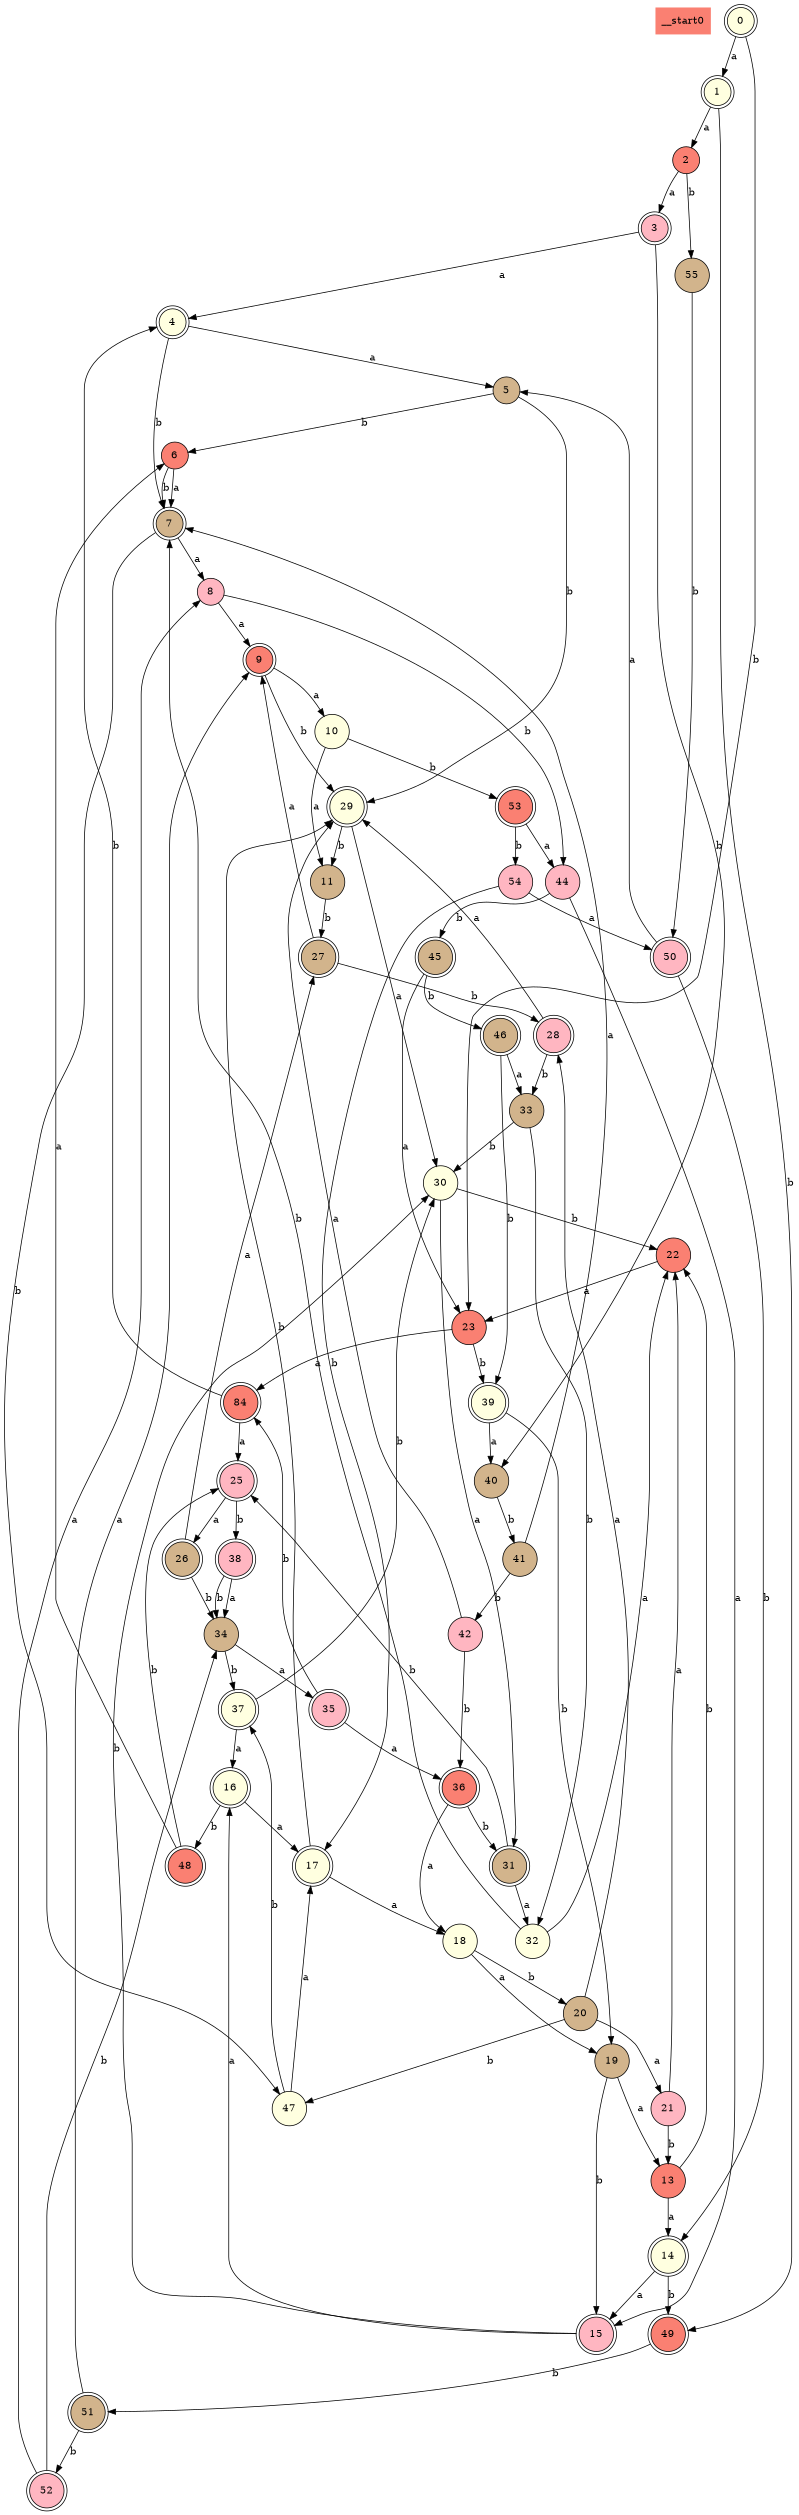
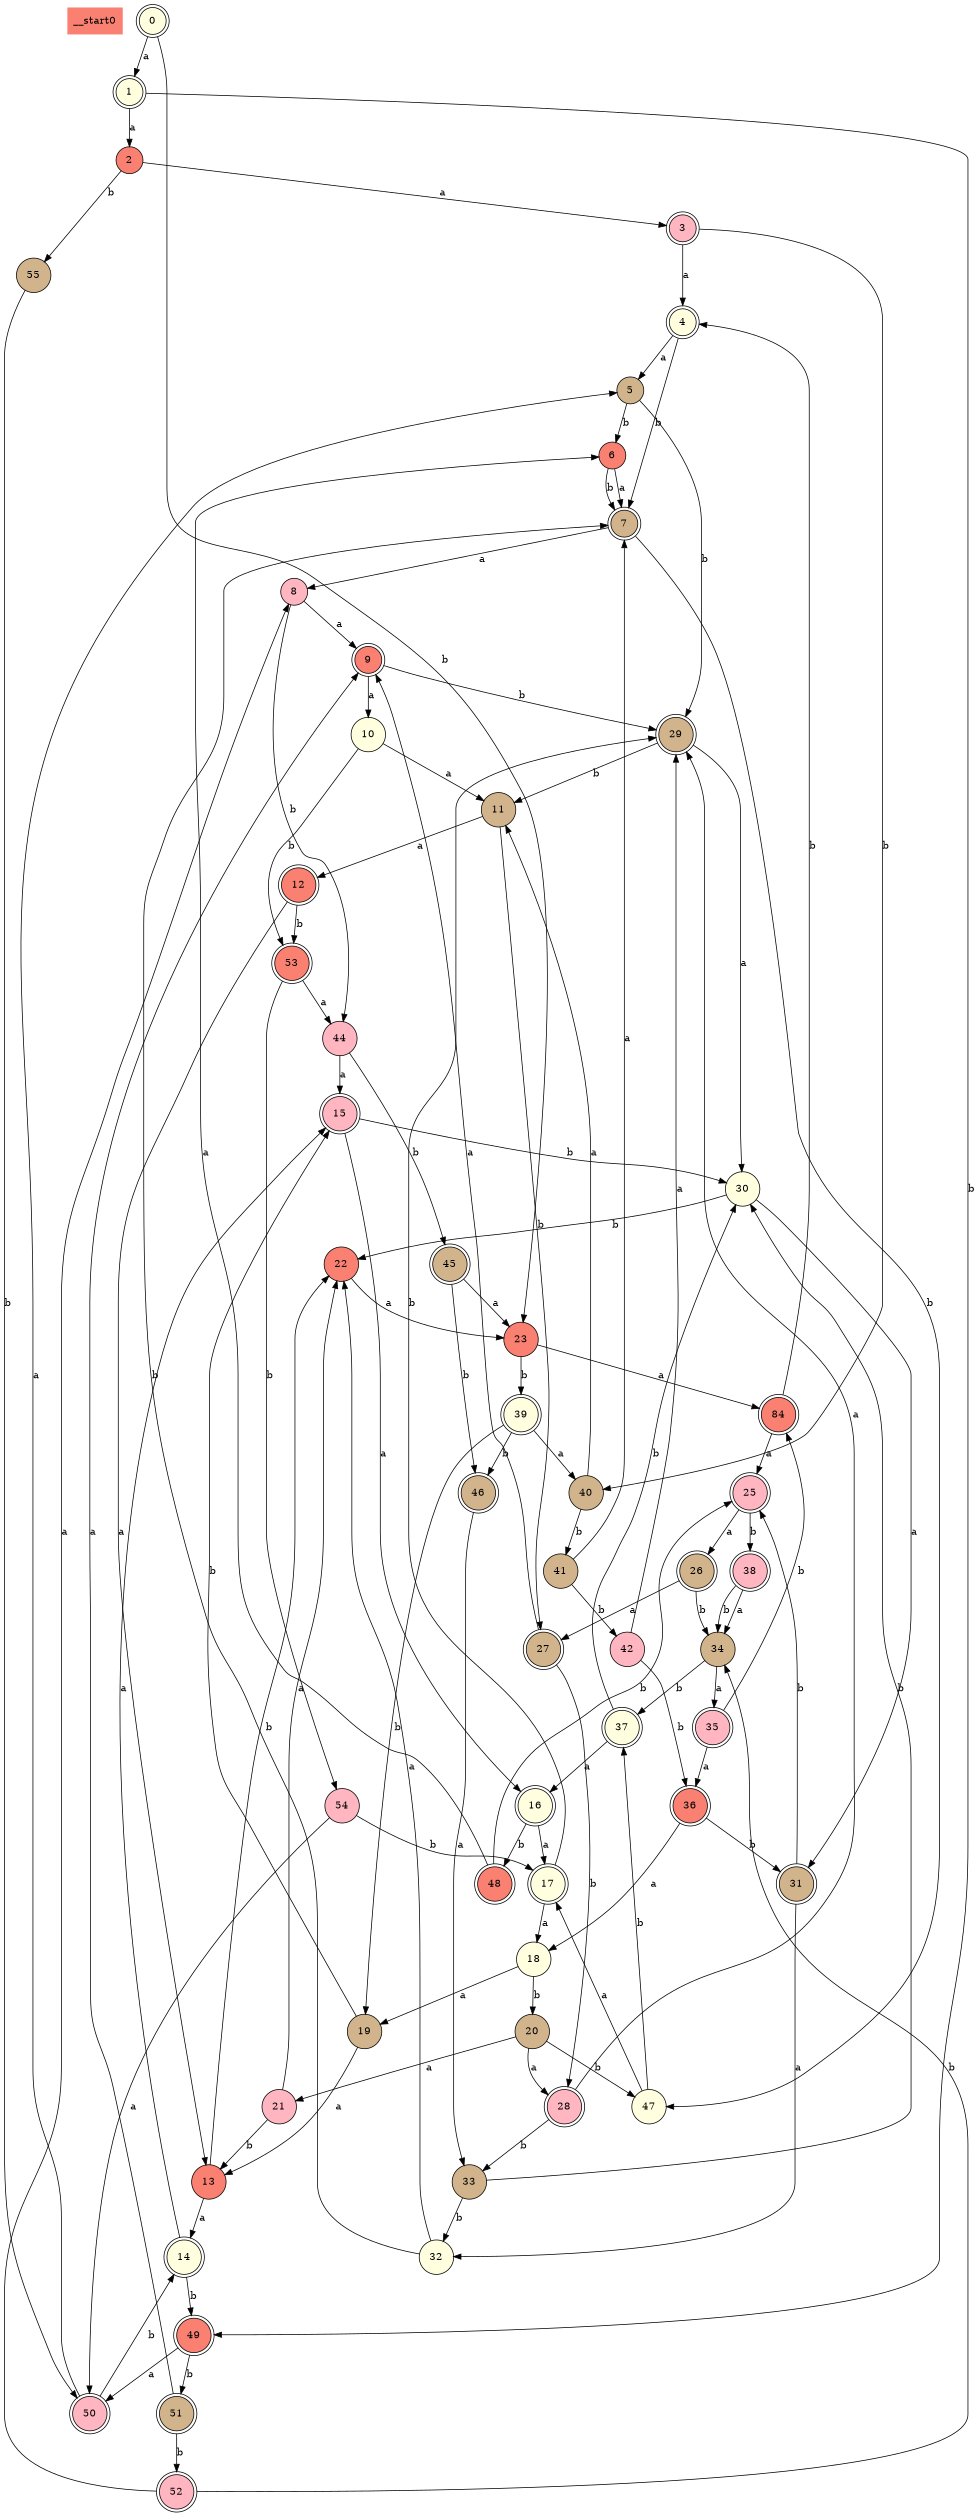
node "29": fillcolor lightyellow -> tan
node "12": added
edge "40" -> "11": added, label "a"
edge "46" -> "39": reversed
edge "49" -> "50": added, label "a"
